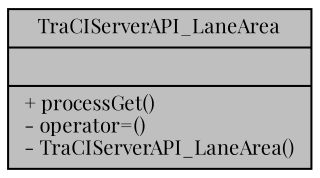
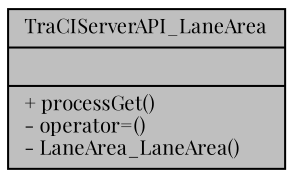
node "TraCIServerAPI_LaneArea": text "- TraCIServerAPI_LaneArea()" -> "- LaneArea_LaneArea()"
